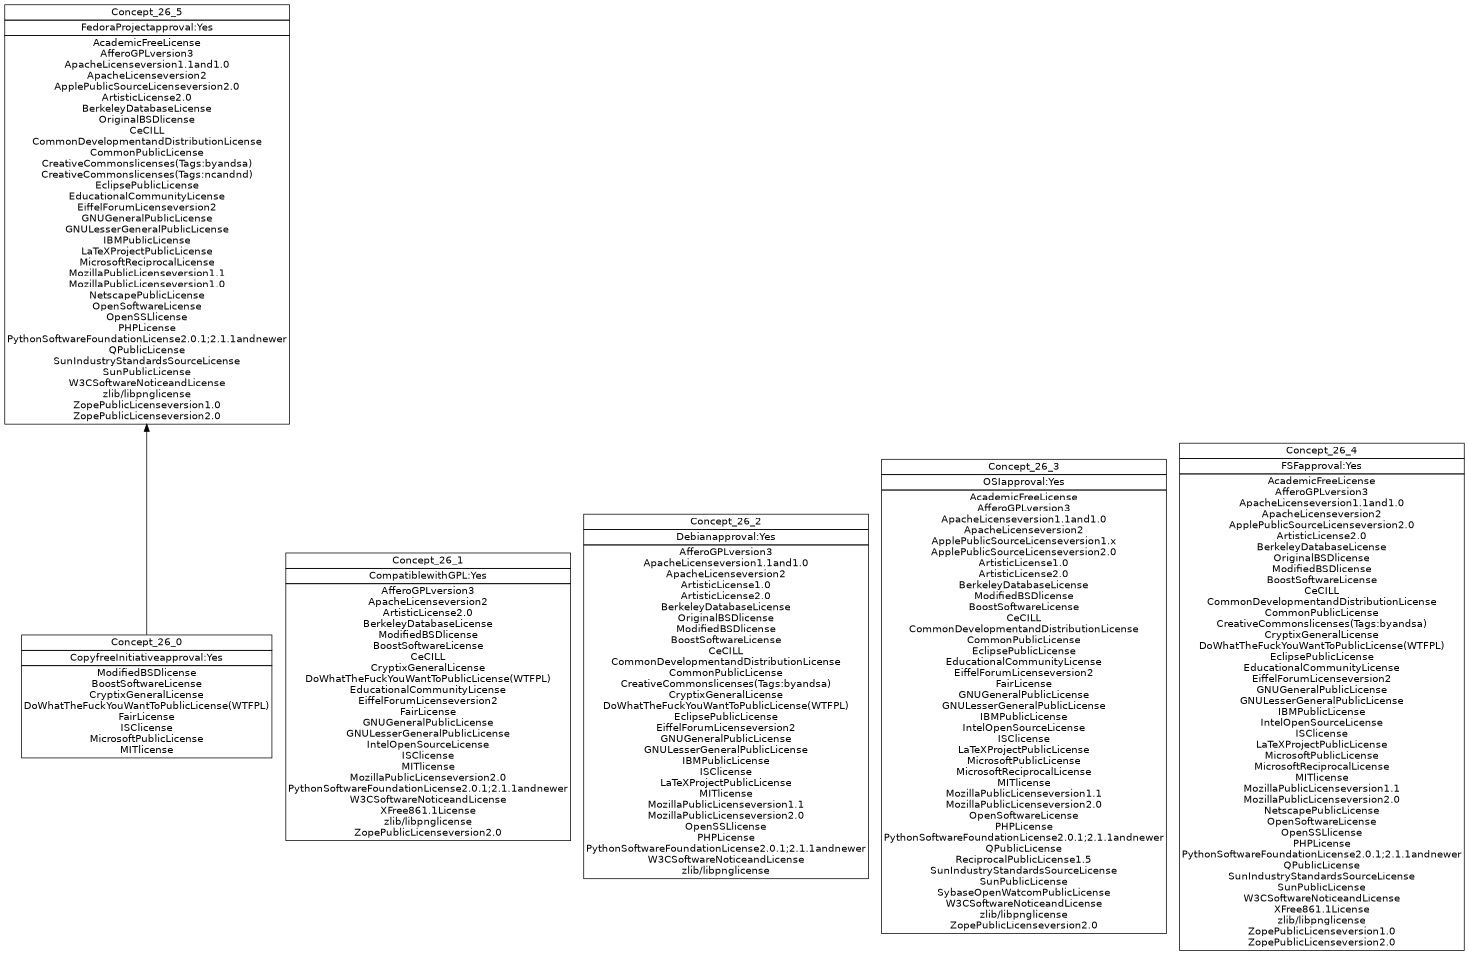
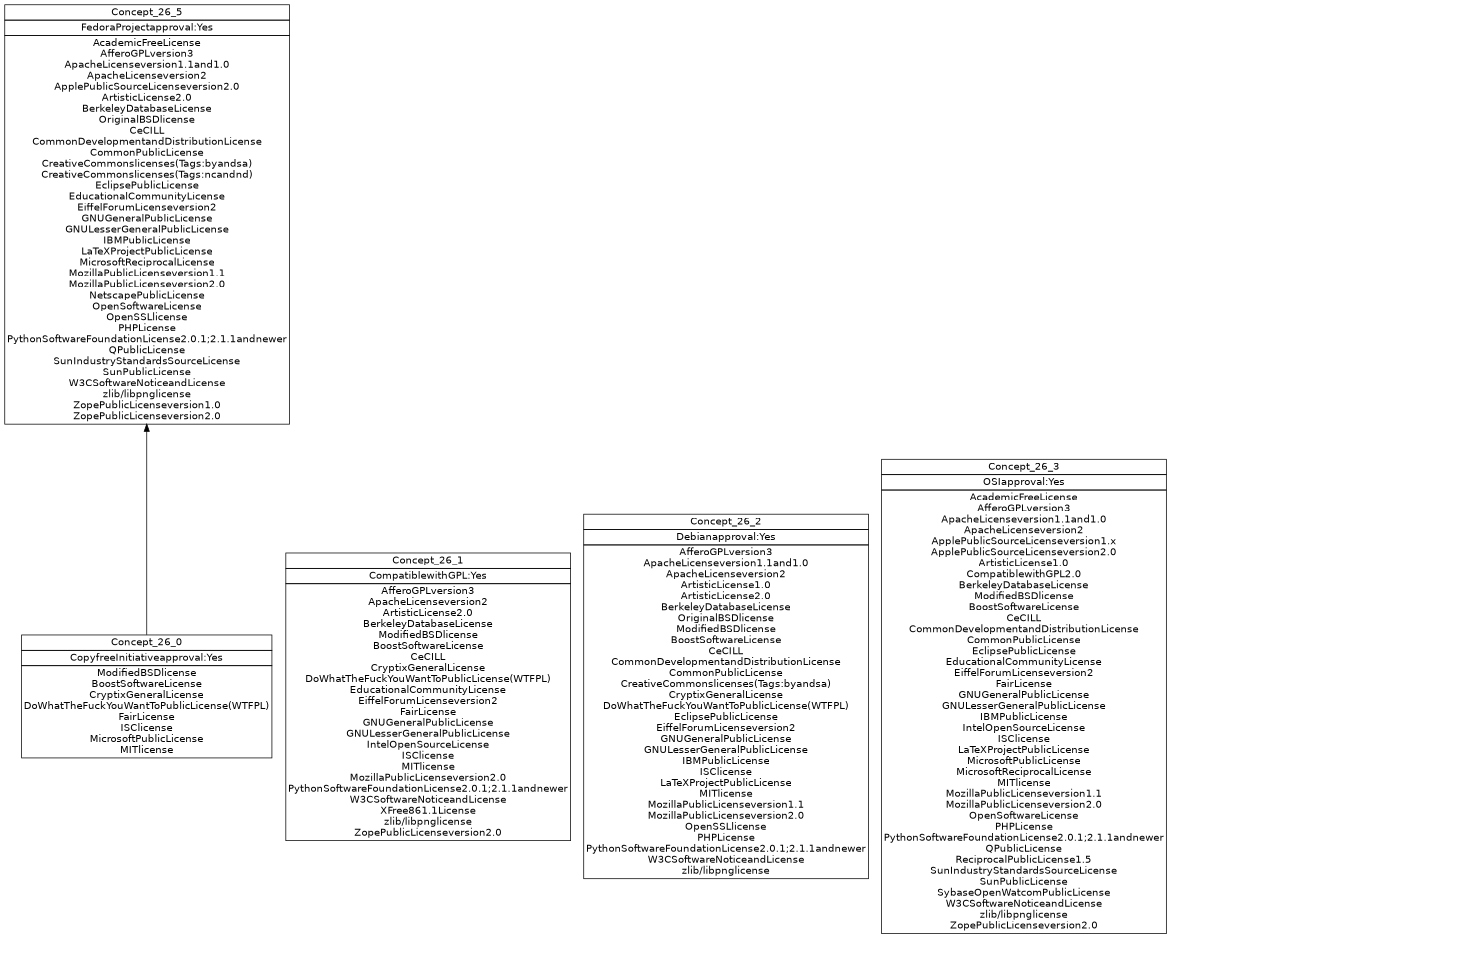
node "Concept_26_5": text "MozillaPublicLicenseversion1.0" -> "MozillaPublicLicenseversion2.0"
node "Concept_26_3": text "ArtisticLicense2.0" -> "CompatiblewithGPL2.0"
node "Concept_26_4": removed
